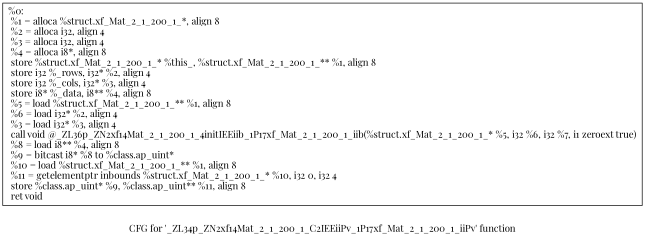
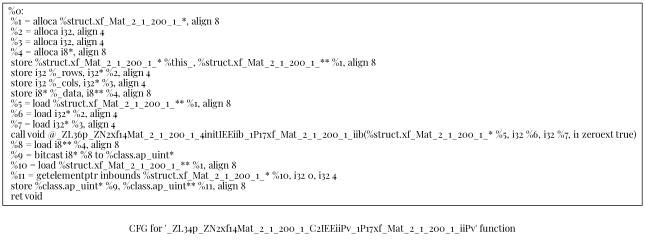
node "%0:": text "%3 = load i32* %3, align 4" -> "%7 = load i32* %3, align 4"
